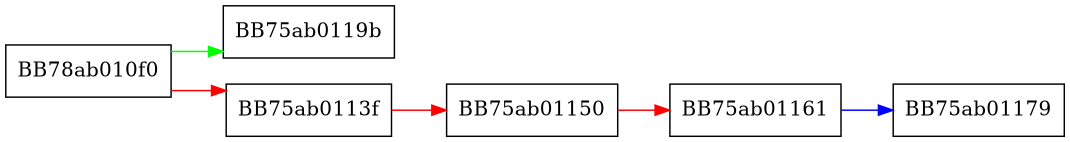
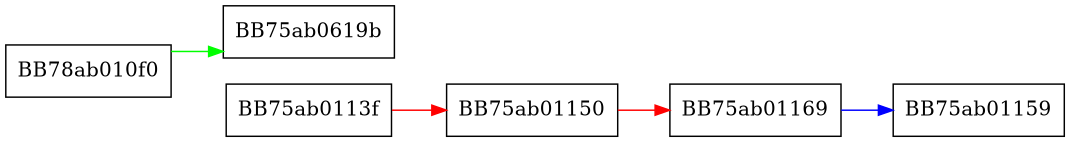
node "BB75ab0119b": label "BB75ab0119b" -> "BB75ab0619b"
edge "BB78ab010f0" -> "BB75ab0113f": removed
node "BB75ab01161": label "BB75ab01161" -> "BB75ab01169"
node "BB75ab01179": label "BB75ab01179" -> "BB75ab01159"
